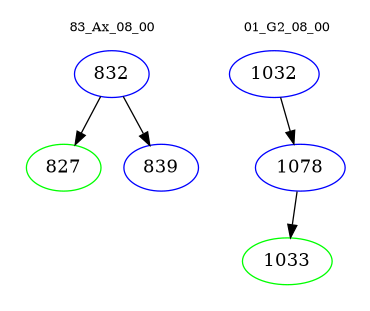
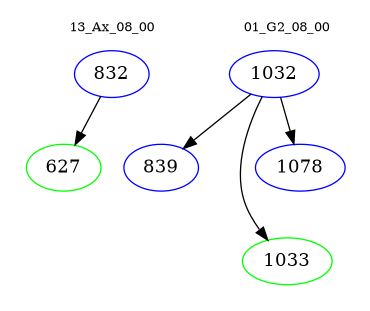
cluster "83_Ax_08_00": label "83_Ax_08_00" -> "13_Ax_08_00"
edge "832" -> "839": now "1032" -> "839"
node "827": label "827" -> "627"
edge "1078" -> "1033": now "1032" -> "1033"
